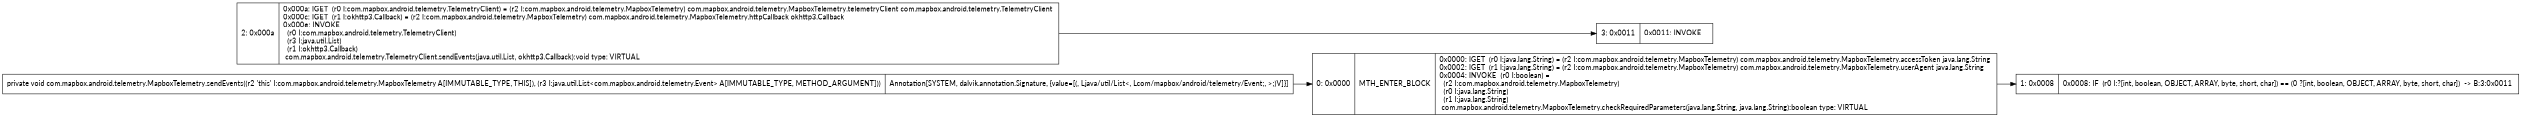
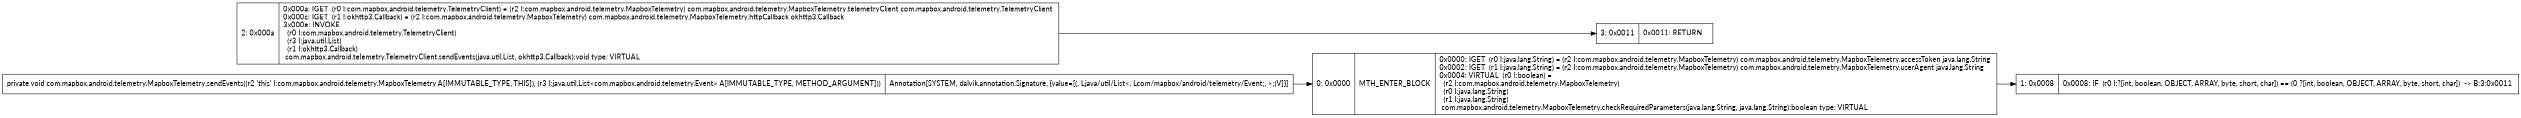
node "2: 0x000a": text "0x000e: INVOKE" -> "3x000e: INVOKE"
node "3: 0x0011": text "0x0011: INVOKE" -> "0x0011: RETURN"
node "0: 0x0000": text "0x0004: INVOKE  (r0 I:boolean) =" -> "0x0004: VIRTUAL  (r0 I:boolean) ="
